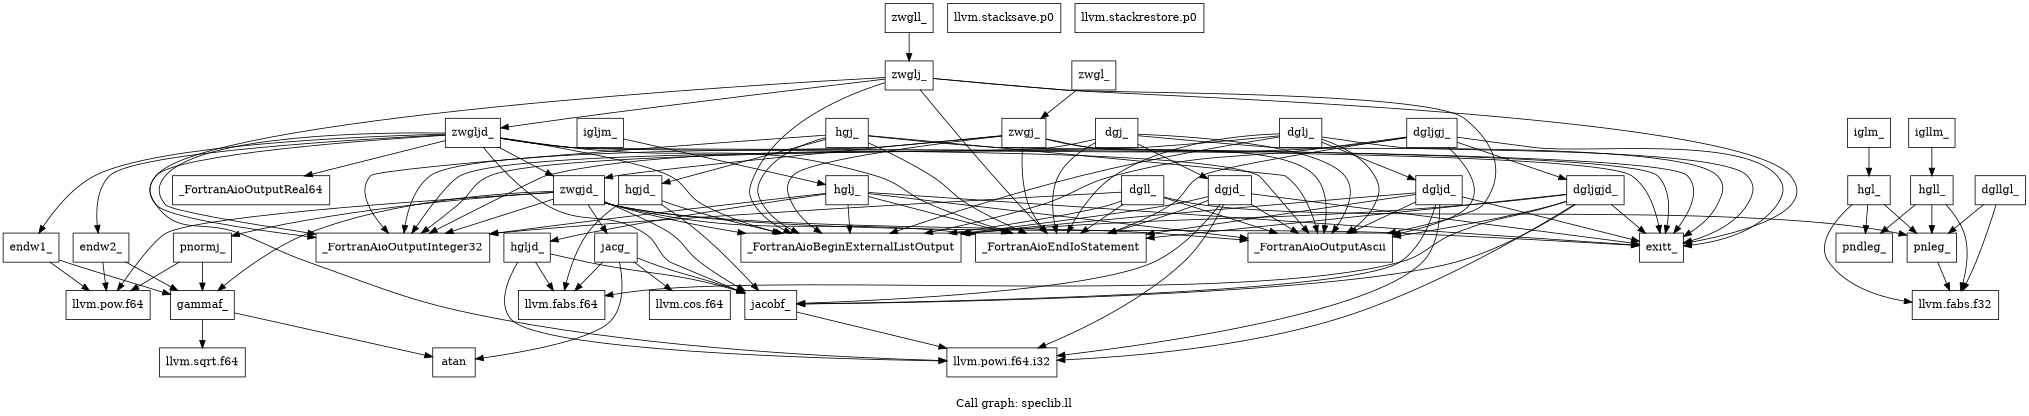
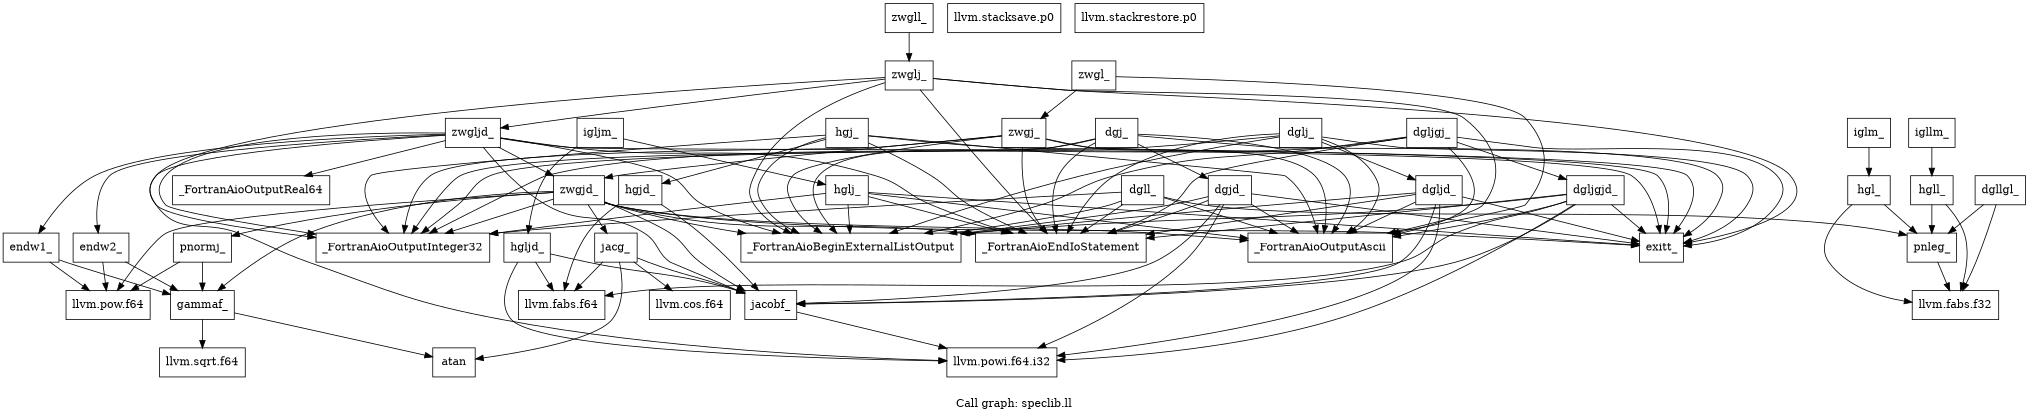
edge "zwgljd_" -> "_FortranAioOutputAscii": now "zwgl_" -> "_FortranAioOutputAscii"
edge "hglj_" -> "hgljd_": now "igljm_" -> "hgljd_"
edge "hgjd_" -> "_FortranAioBeginExternalListOutput": now "dgj_" -> "_FortranAioBeginExternalListOutput"
node "pndleg_": removed
